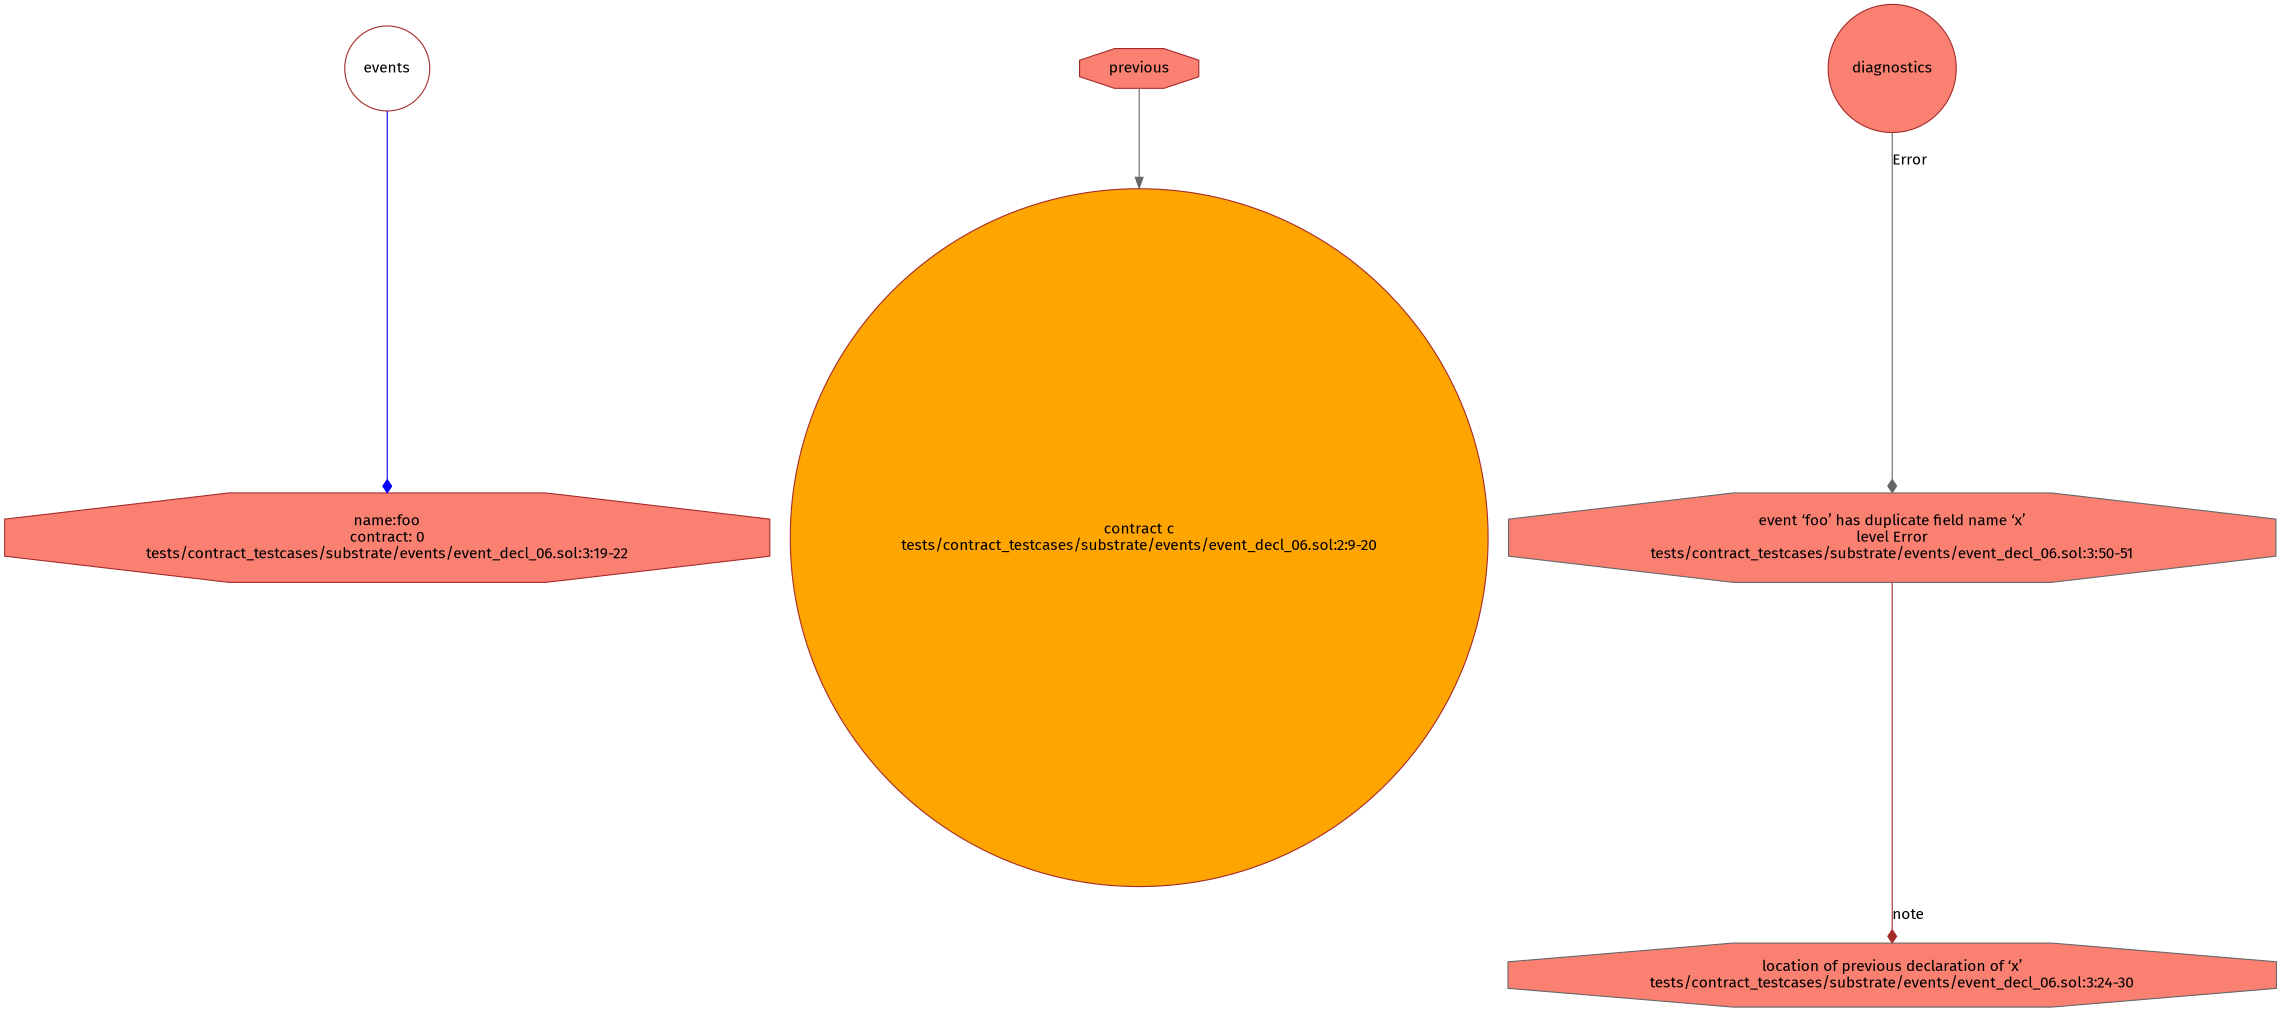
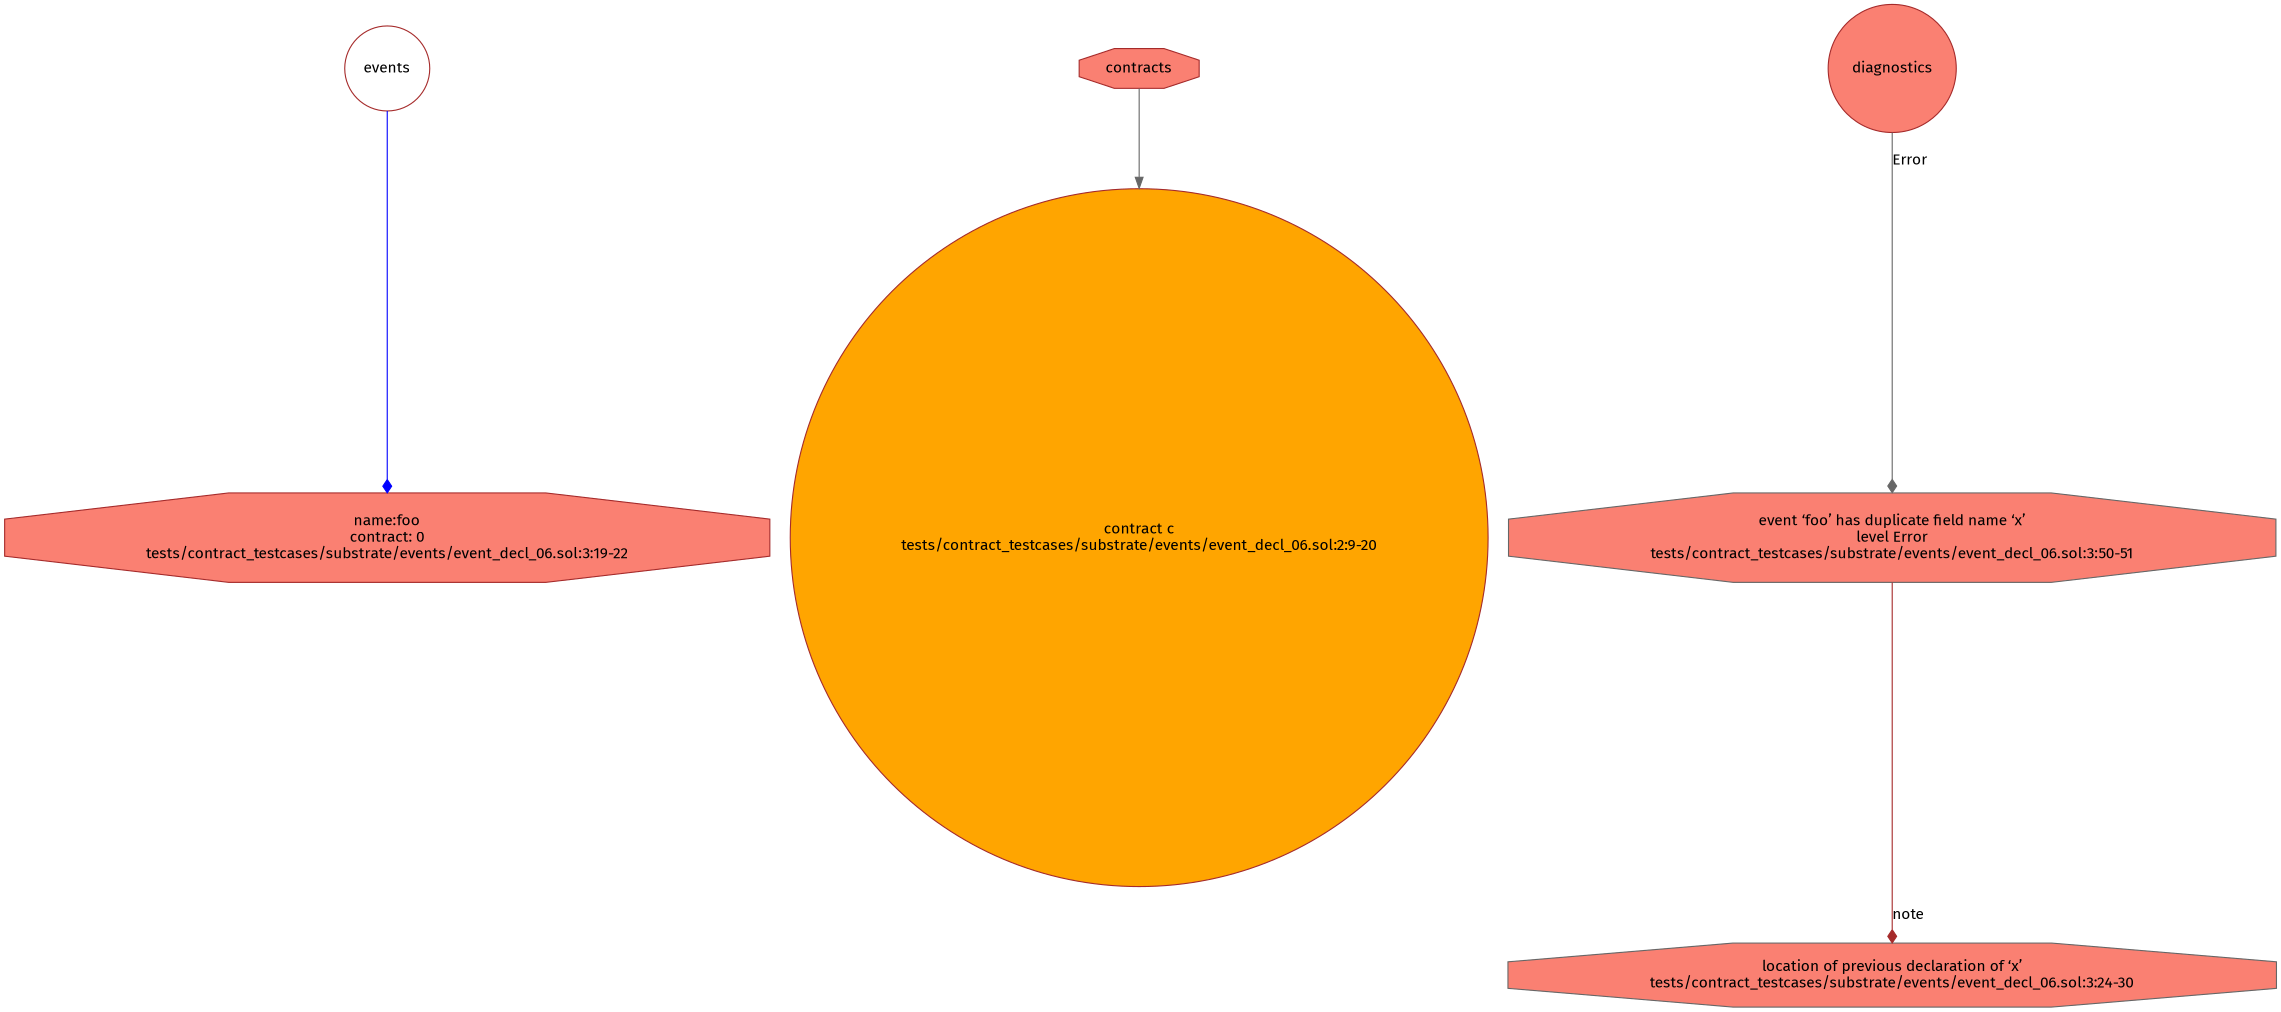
node "previous": label "previous" -> "contracts"
